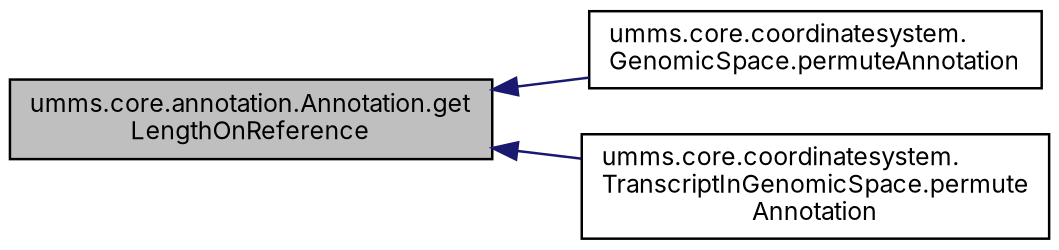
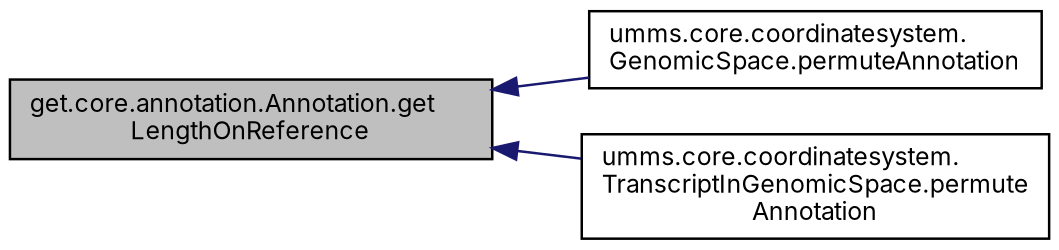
node "umms.core.annotation.Annotation.get LengthOnReference": label "umms.core.annotation.Annotation.get LengthOnReference" -> "get.core.annotation.Annotation.get LengthOnReference"
